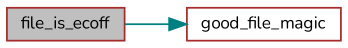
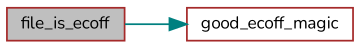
node "good_file_magic": label "good_file_magic" -> "good_ecoff_magic"
